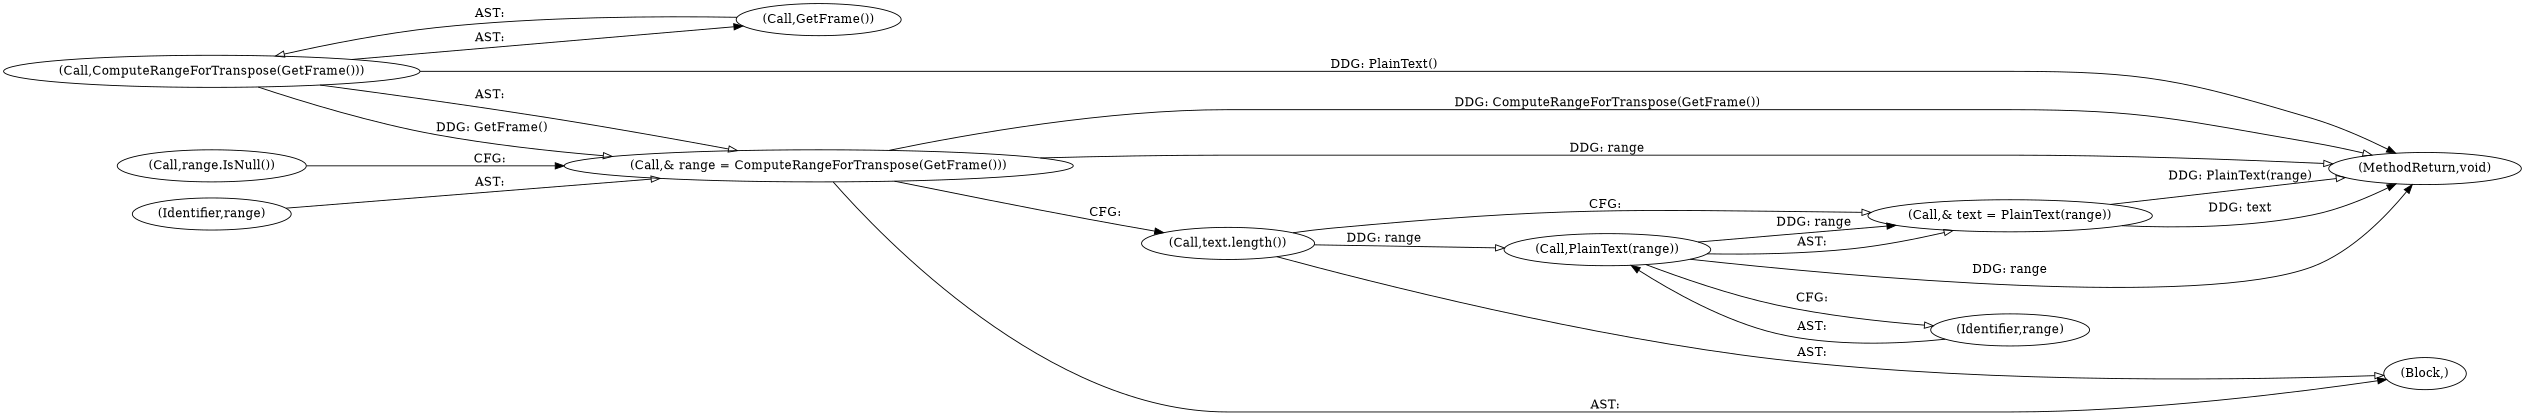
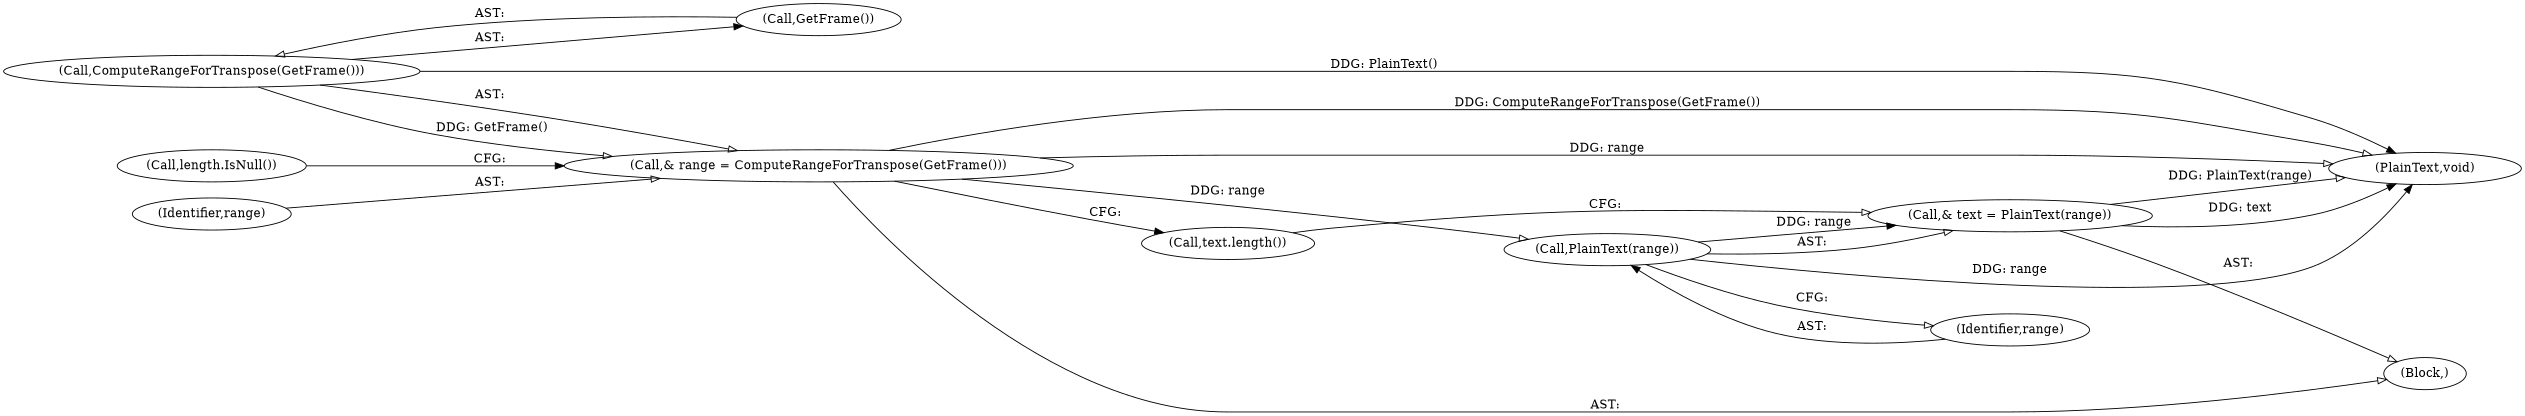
node "(Call,range.IsNull())": label "(Call,range.IsNull())" -> "(Call,length.IsNull())"
node "(MethodReturn,void)": label "(MethodReturn,void)" -> "(PlainText,void)"
edge "(Call,text.length())" -> "(Call,PlainText(range))": now "(Call,& range = ComputeRangeForTranspose(GetFrame()))" -> "(Call,PlainText(range))"
edge "(Call,text.length())" -> "(Block,)": now "(Call,& text = PlainText(range))" -> "(Block,)"
edge "(Call,& range = ComputeRangeForTranspose(GetFrame()))" -> "(Block,)": arrowhead normal -> onormal
